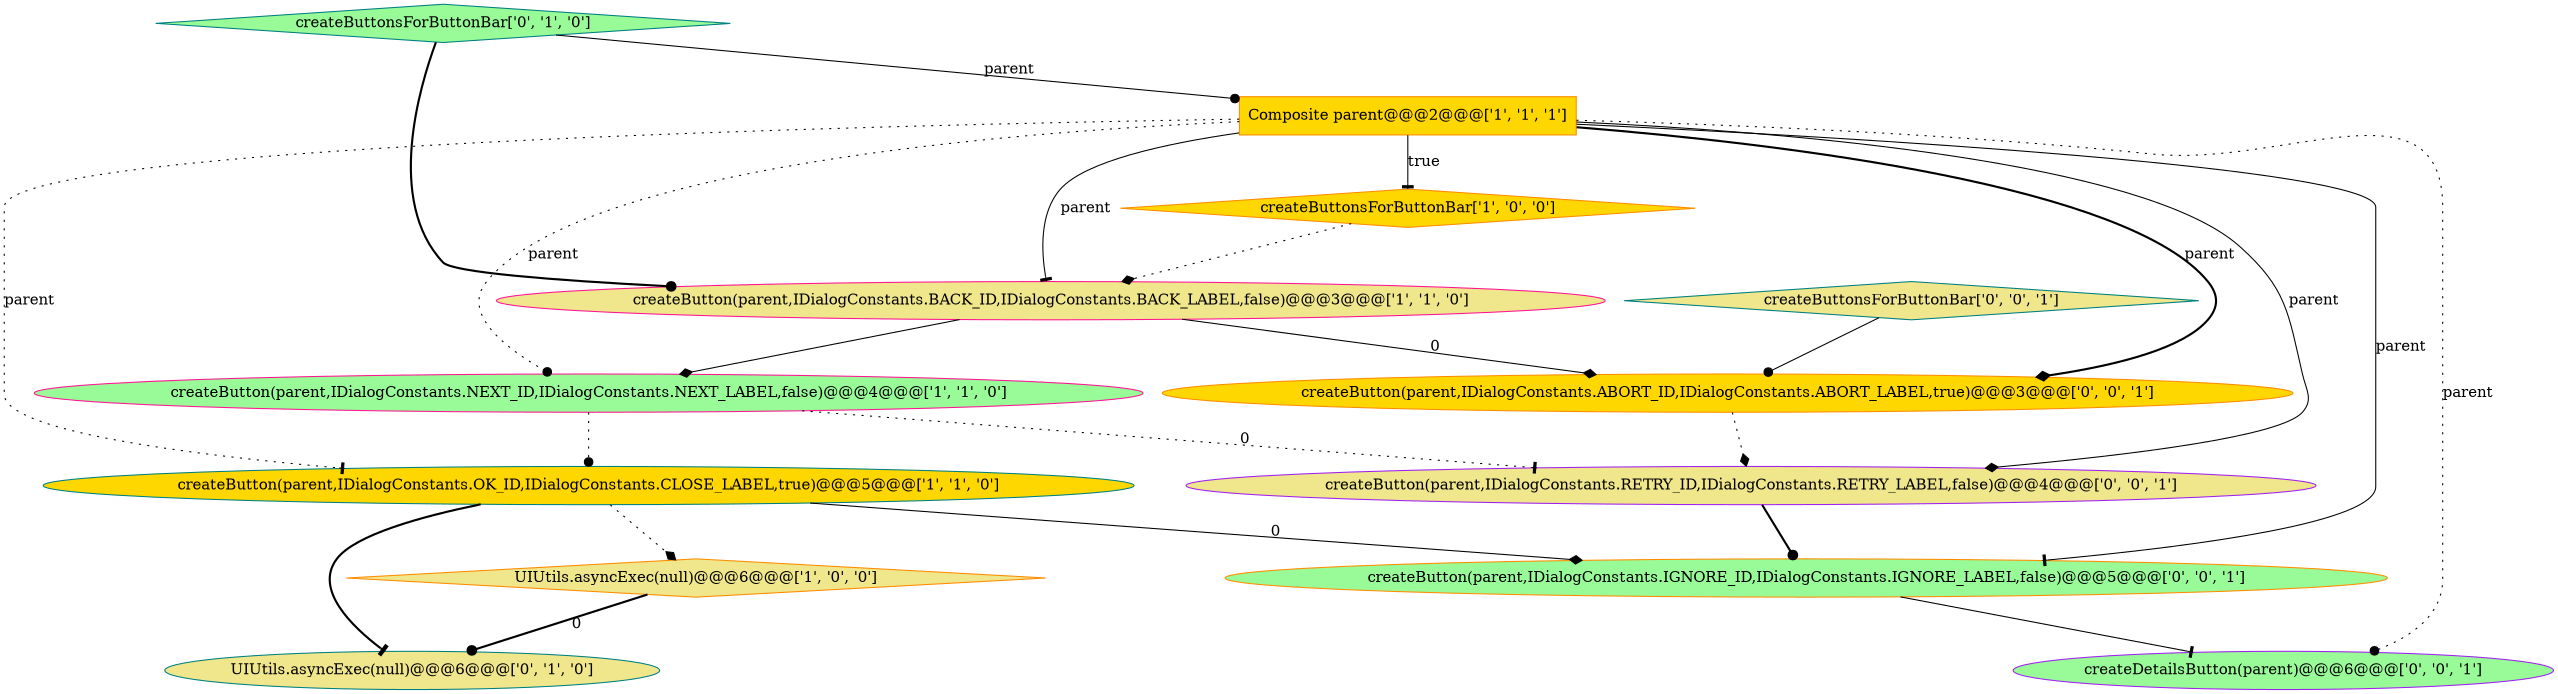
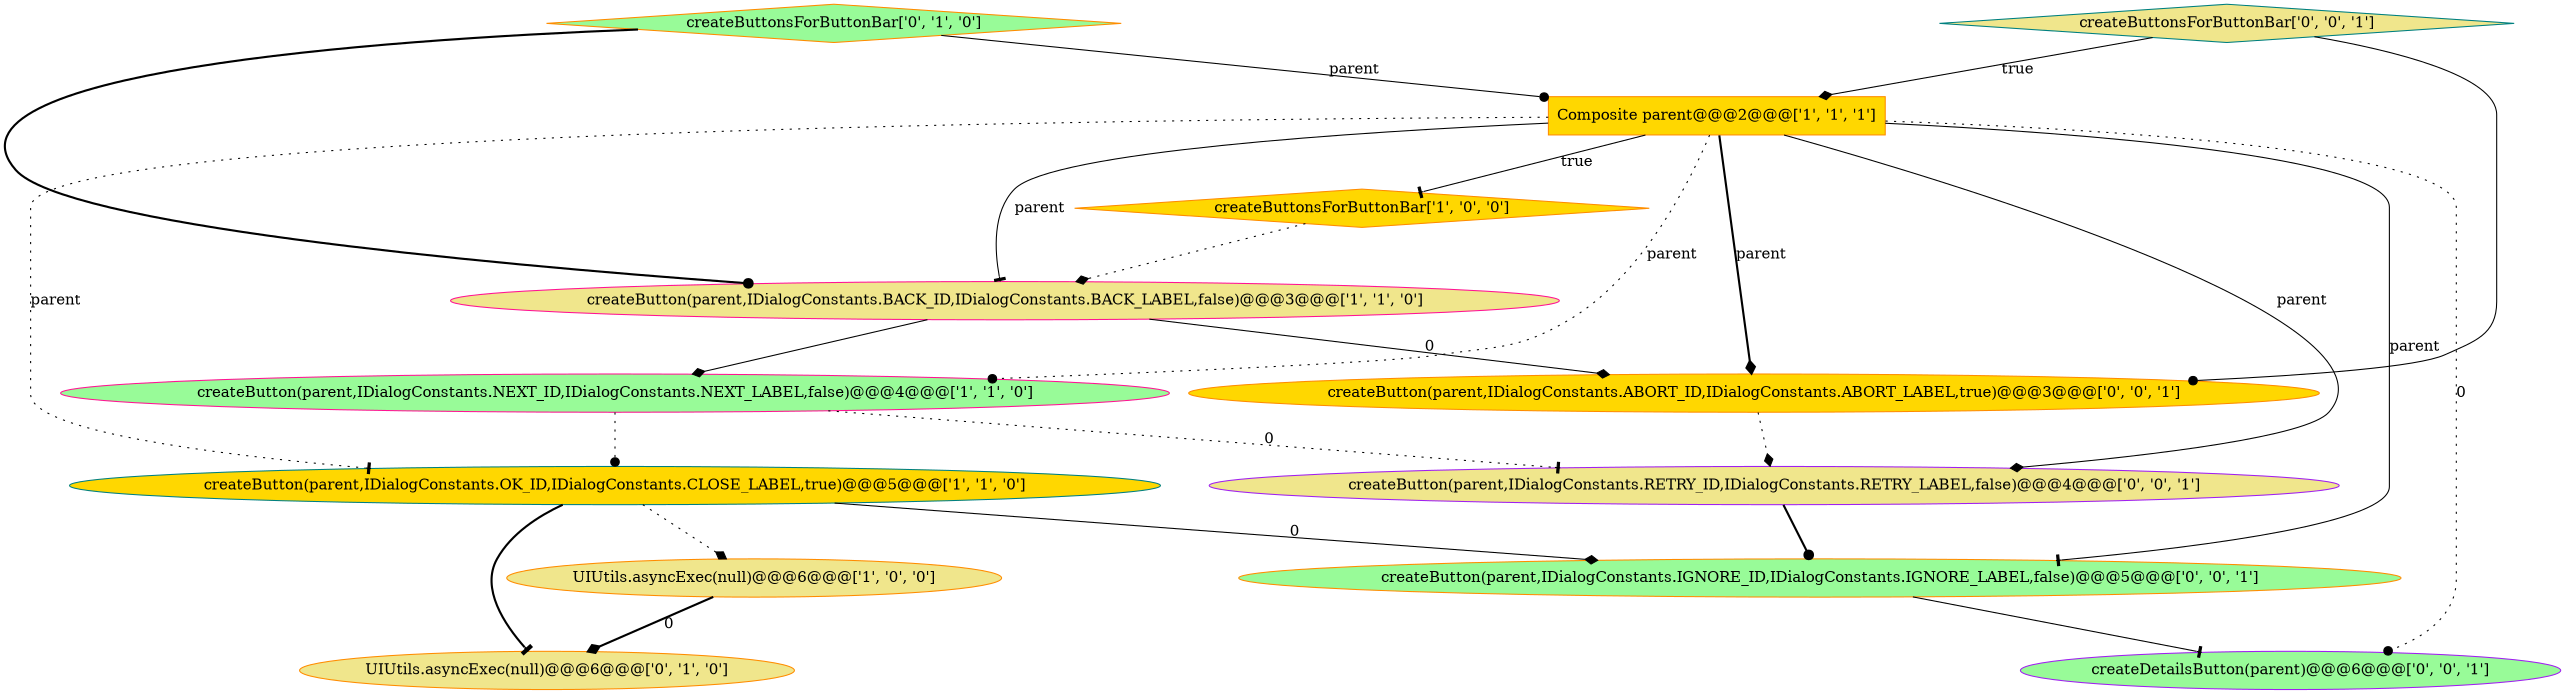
node "createButtonsForButtonBar['0', '1', '0']": color teal -> darkorange
edge "createButtonsForButtonBar['0', '0', '1']" -> "Composite parent@@@2@@@['1', '1', '1']": added, label "true"
edge "Composite parent@@@2@@@['1', '1', '1']" -> "createDetailsButton(parent)@@@6@@@['0', '0', '1']": label "parent" -> "0"
node "UIUtils.asyncExec(null)@@@6@@@['1', '0', '0']": shape diamond -> ellipse
edge "UIUtils.asyncExec(null)@@@6@@@['1', '0', '0']" -> "UIUtils.asyncExec(null)@@@6@@@['0', '1', '0']": arrowhead dot -> diamond
node "UIUtils.asyncExec(null)@@@6@@@['0', '1', '0']": color teal -> darkorange
